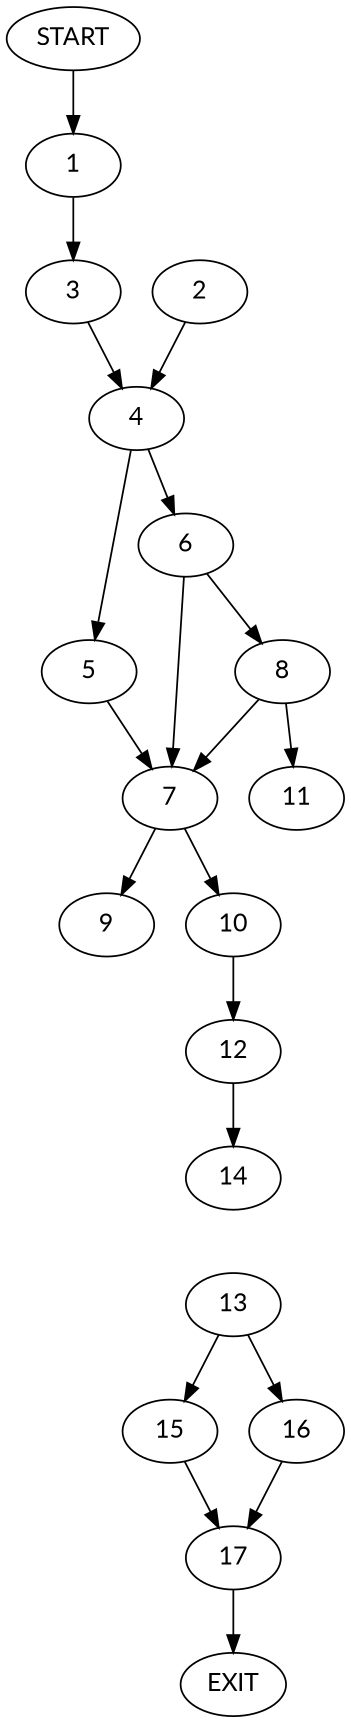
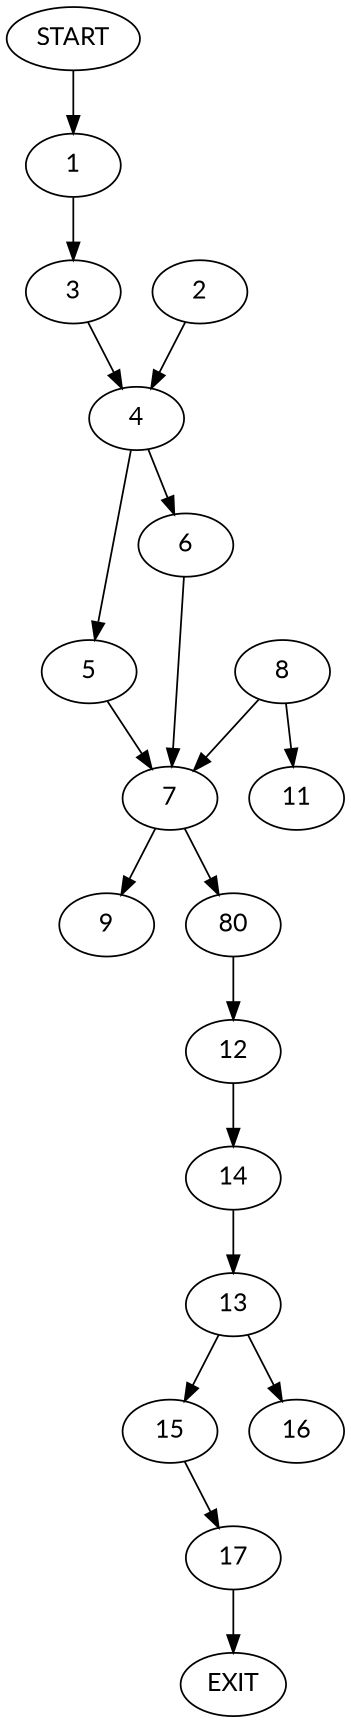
edge "6" -> "8": removed
node "10": label "10" -> "80"
edge "14" -> "13": added
edge "16" -> "17": removed
